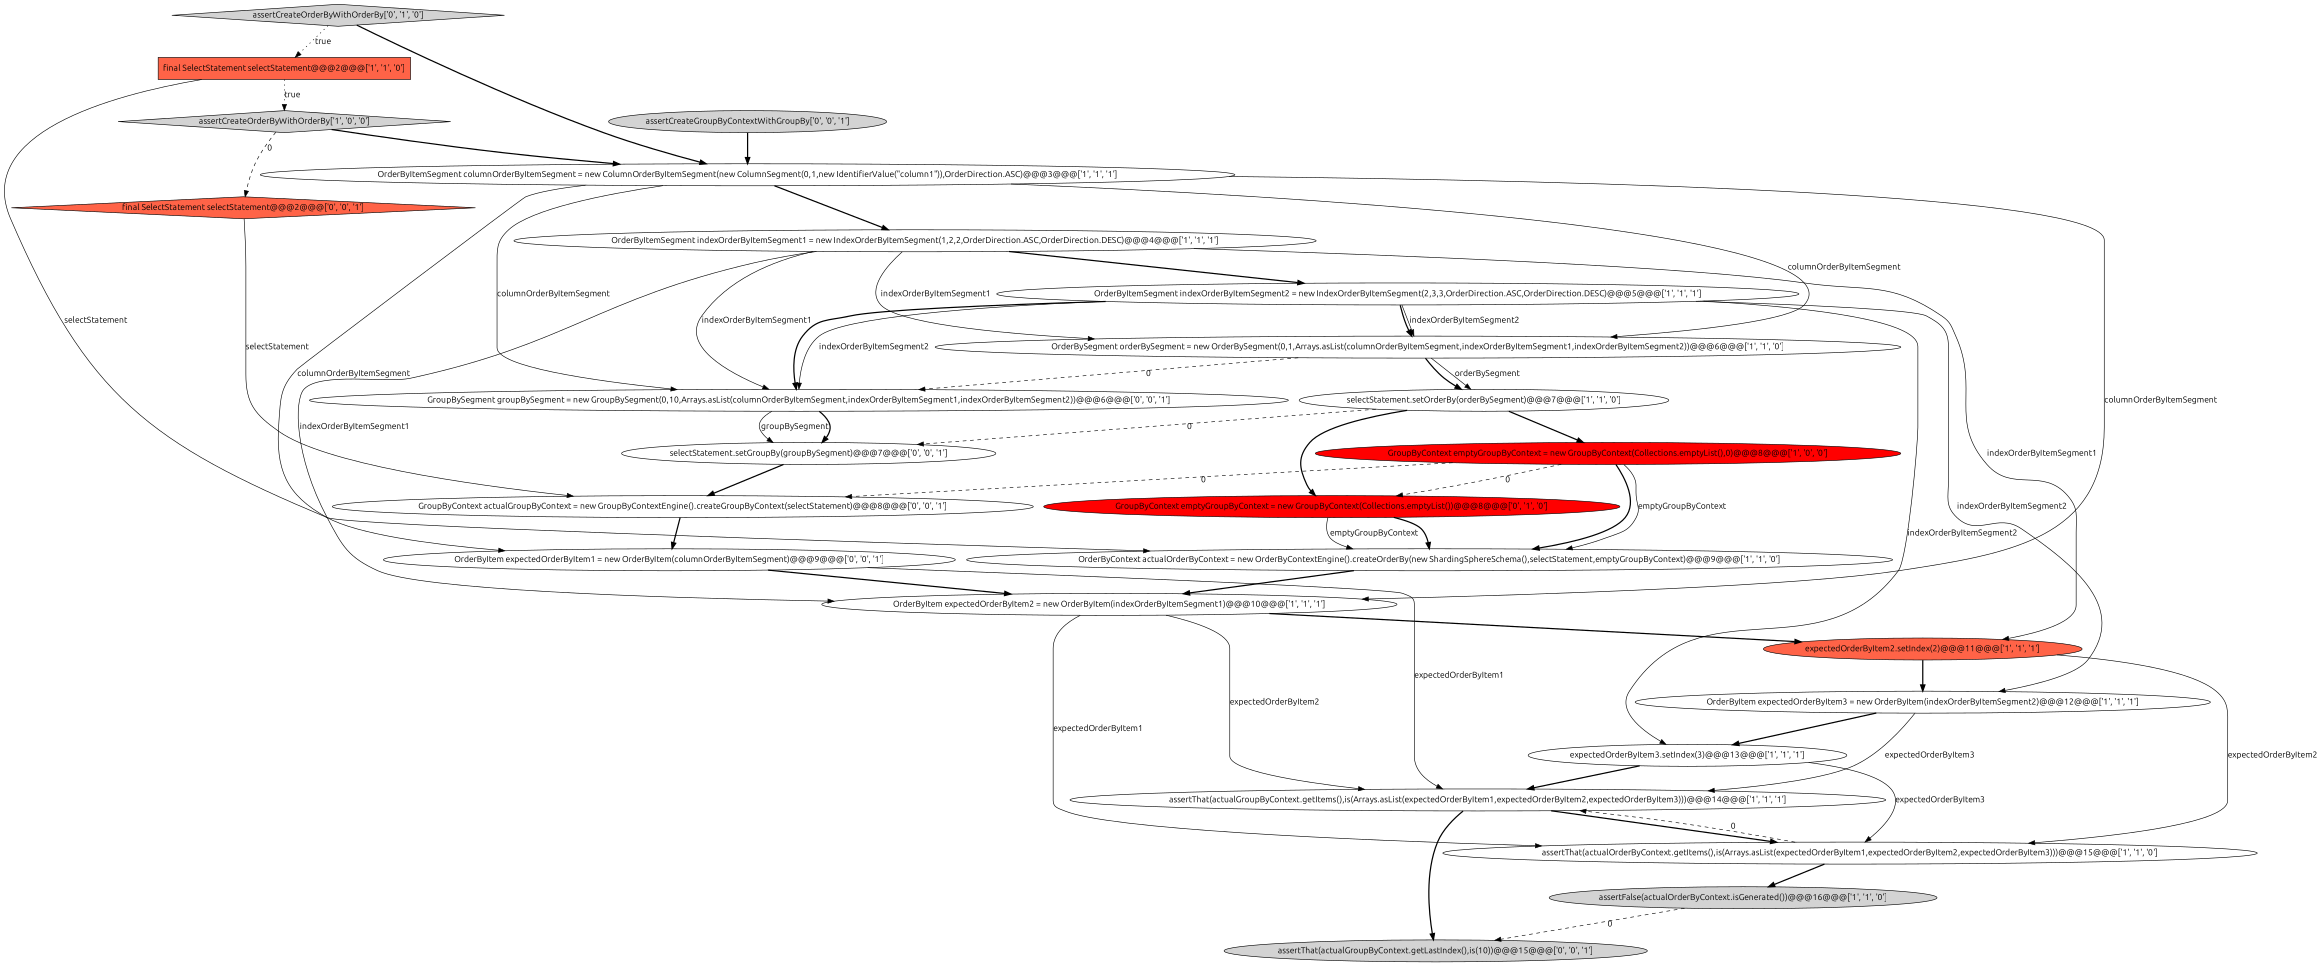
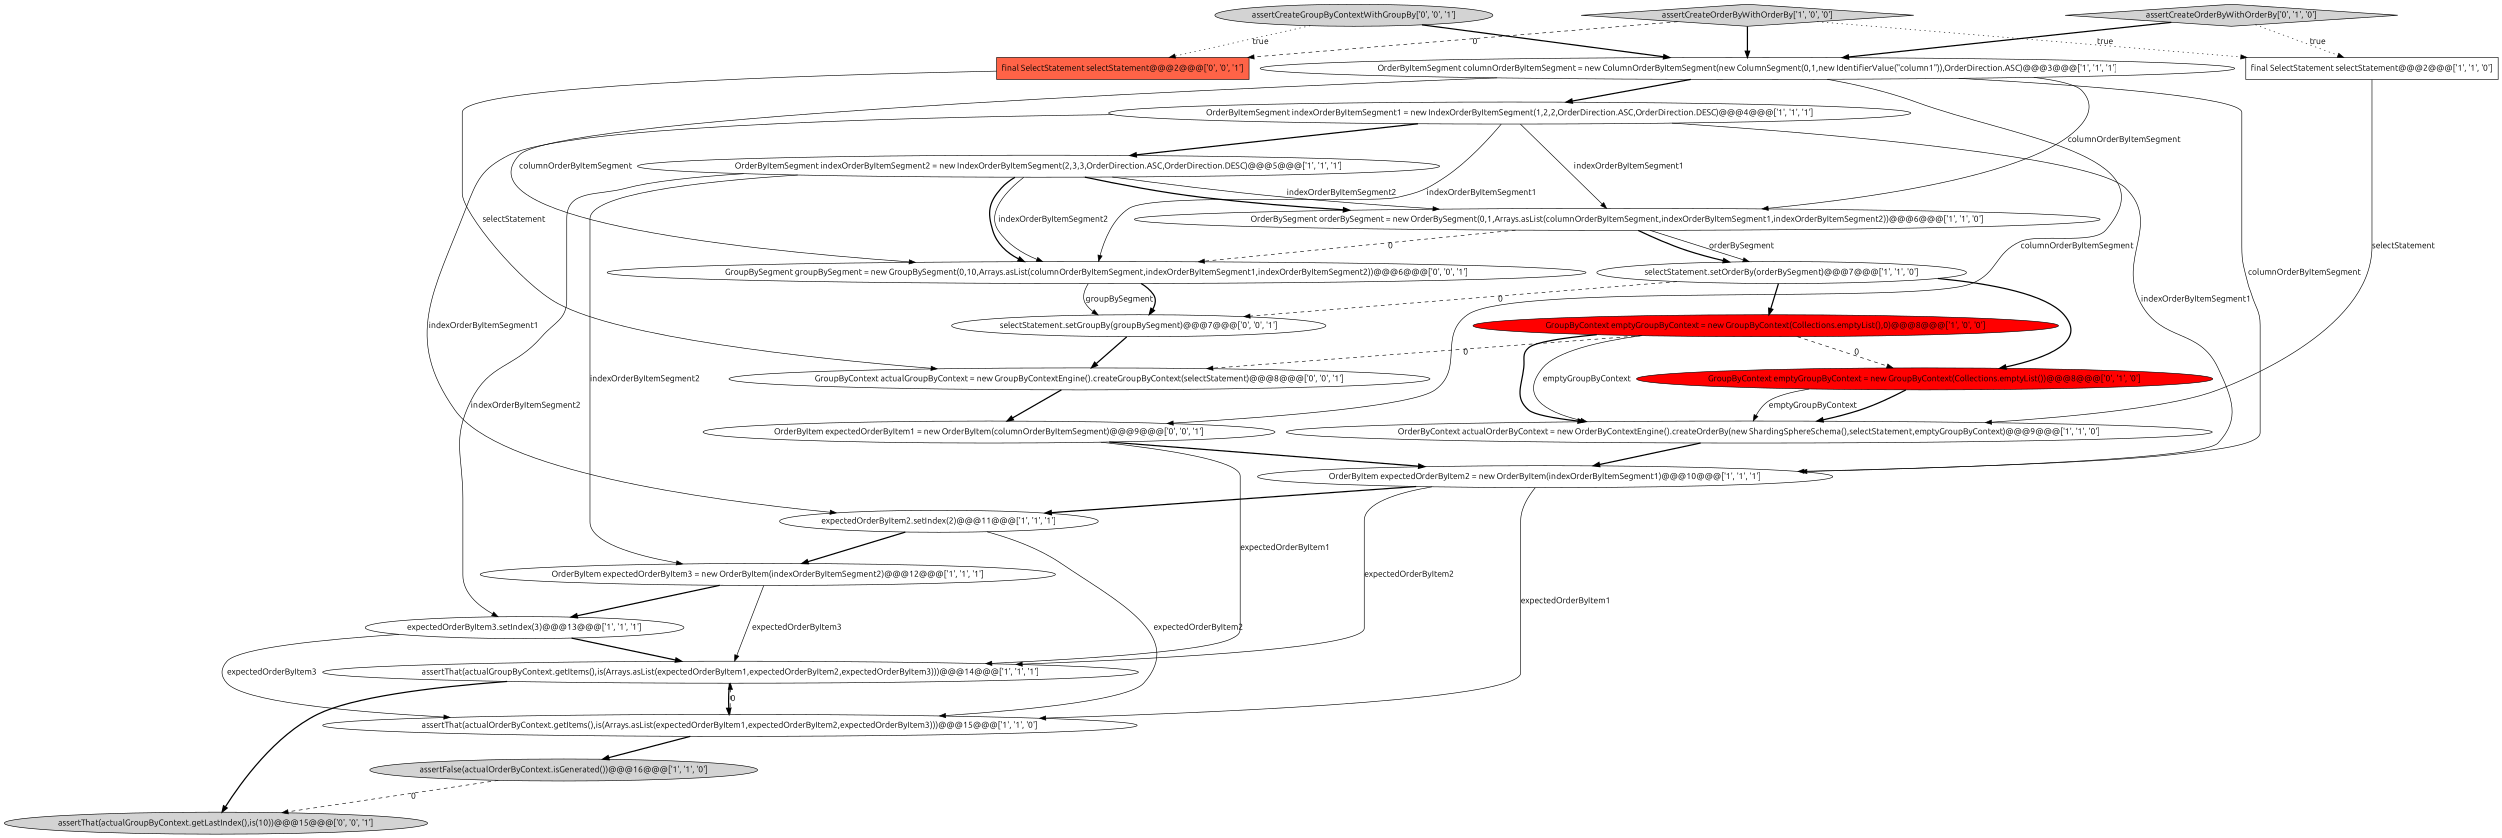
edge "assertCreateGroupByContextWithGroupBy['0', '0', '1']" -> "final SelectStatement selectStatement@@@2@@@['0', '0', '1']": added, label "true"
node "final SelectStatement selectStatement@@@2@@@['1', '1', '0']": fillcolor tomato -> white
edge "final SelectStatement selectStatement@@@2@@@['1', '1', '0']" -> "assertCreateOrderByWithOrderBy['1', '0', '0']": reversed
node "final SelectStatement selectStatement@@@2@@@['0', '0', '1']": shape diamond -> box
node "expectedOrderByItem2.setIndex(2)@@@11@@@['1', '1', '1']": fillcolor tomato -> white
